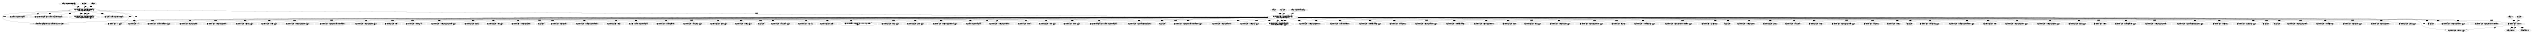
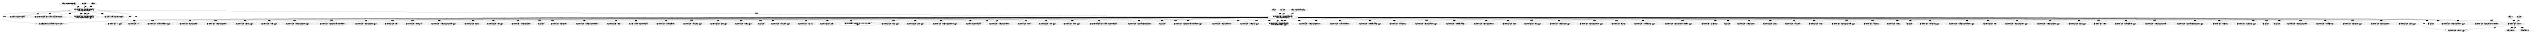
node "(MethodReturn,safecat(command, sizeof command, cp, *argv))": label "(MethodReturn,safecat(command, sizeof command, cp, *argv))" -> "(Call,safecat(command, sizeof command, cp, *argv))"
